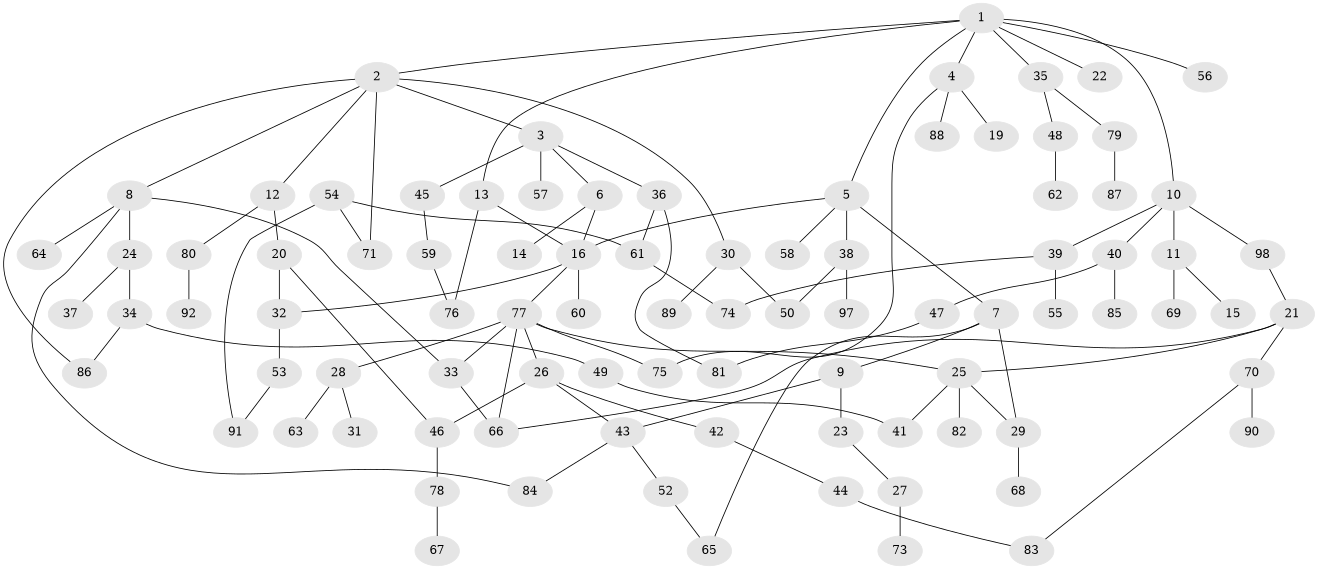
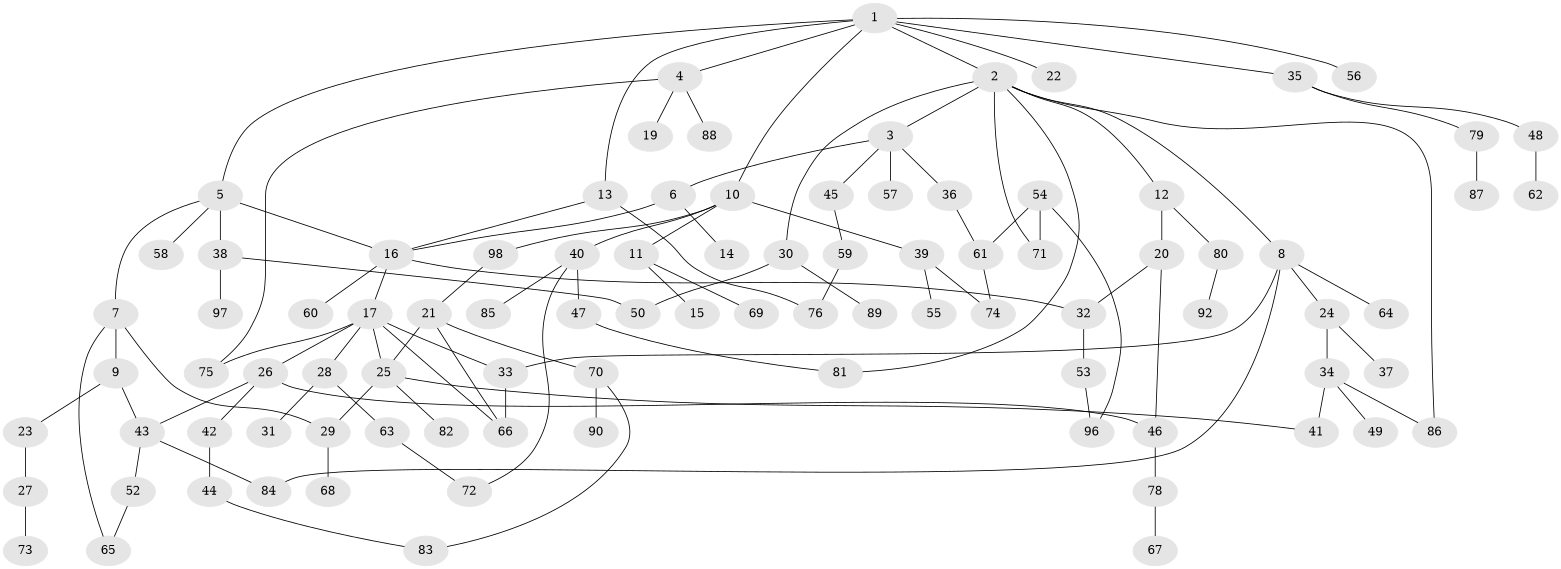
edge "36" -- "81": now "2" -- "81"
node "77": label "77" -> "17"
edge "49" -- "41": now "34" -- "41"
node "91": label "91" -> "96"
node "72": added
